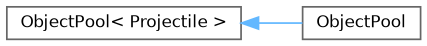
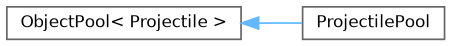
node "ObjectPool": label "ObjectPool" -> "ProjectilePool"
